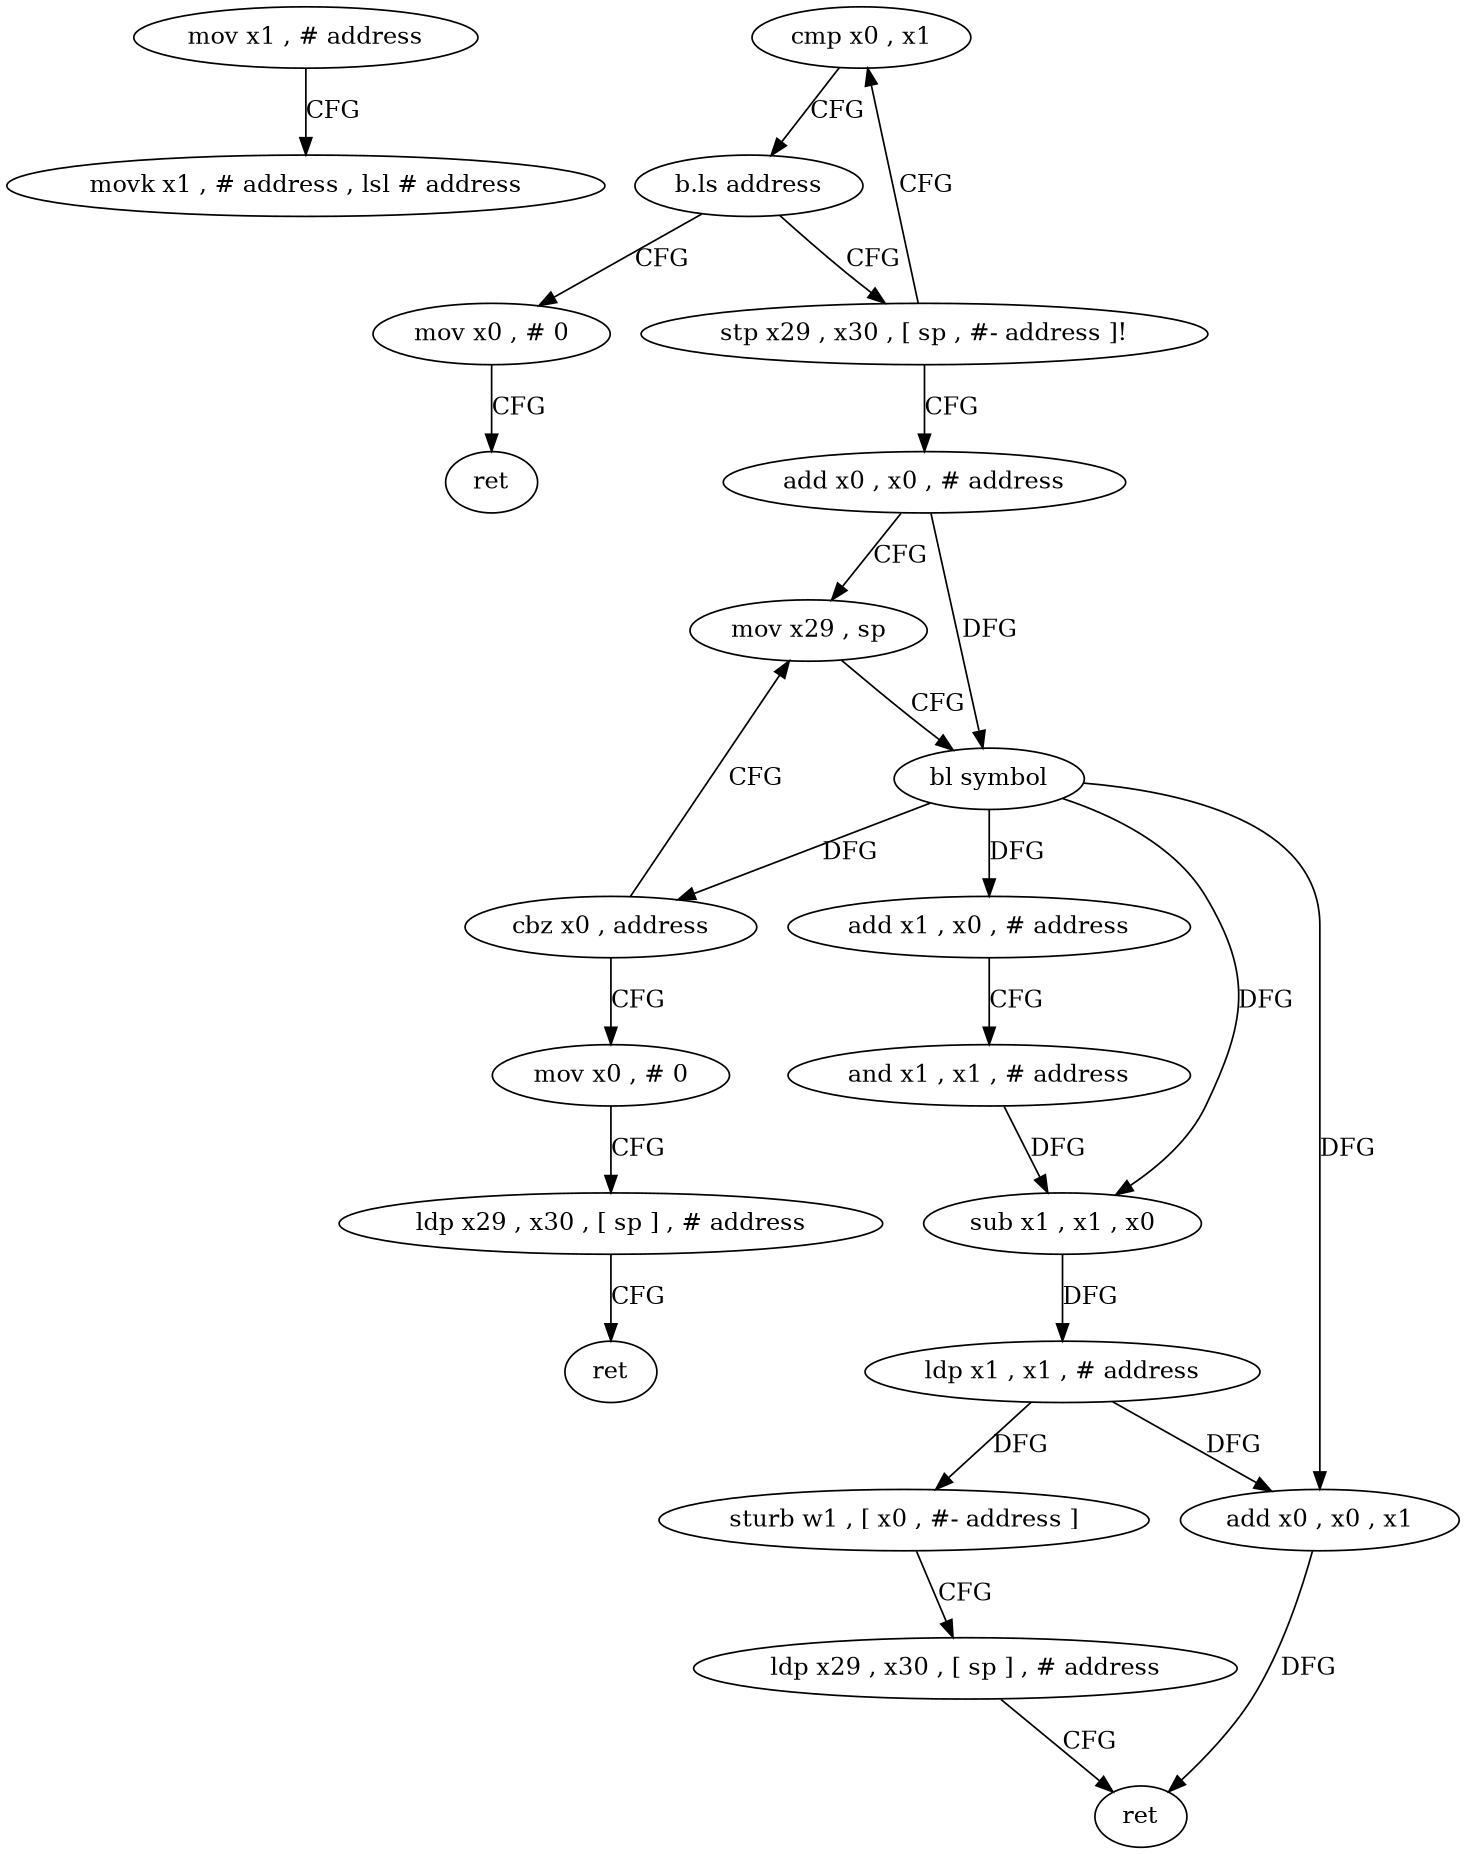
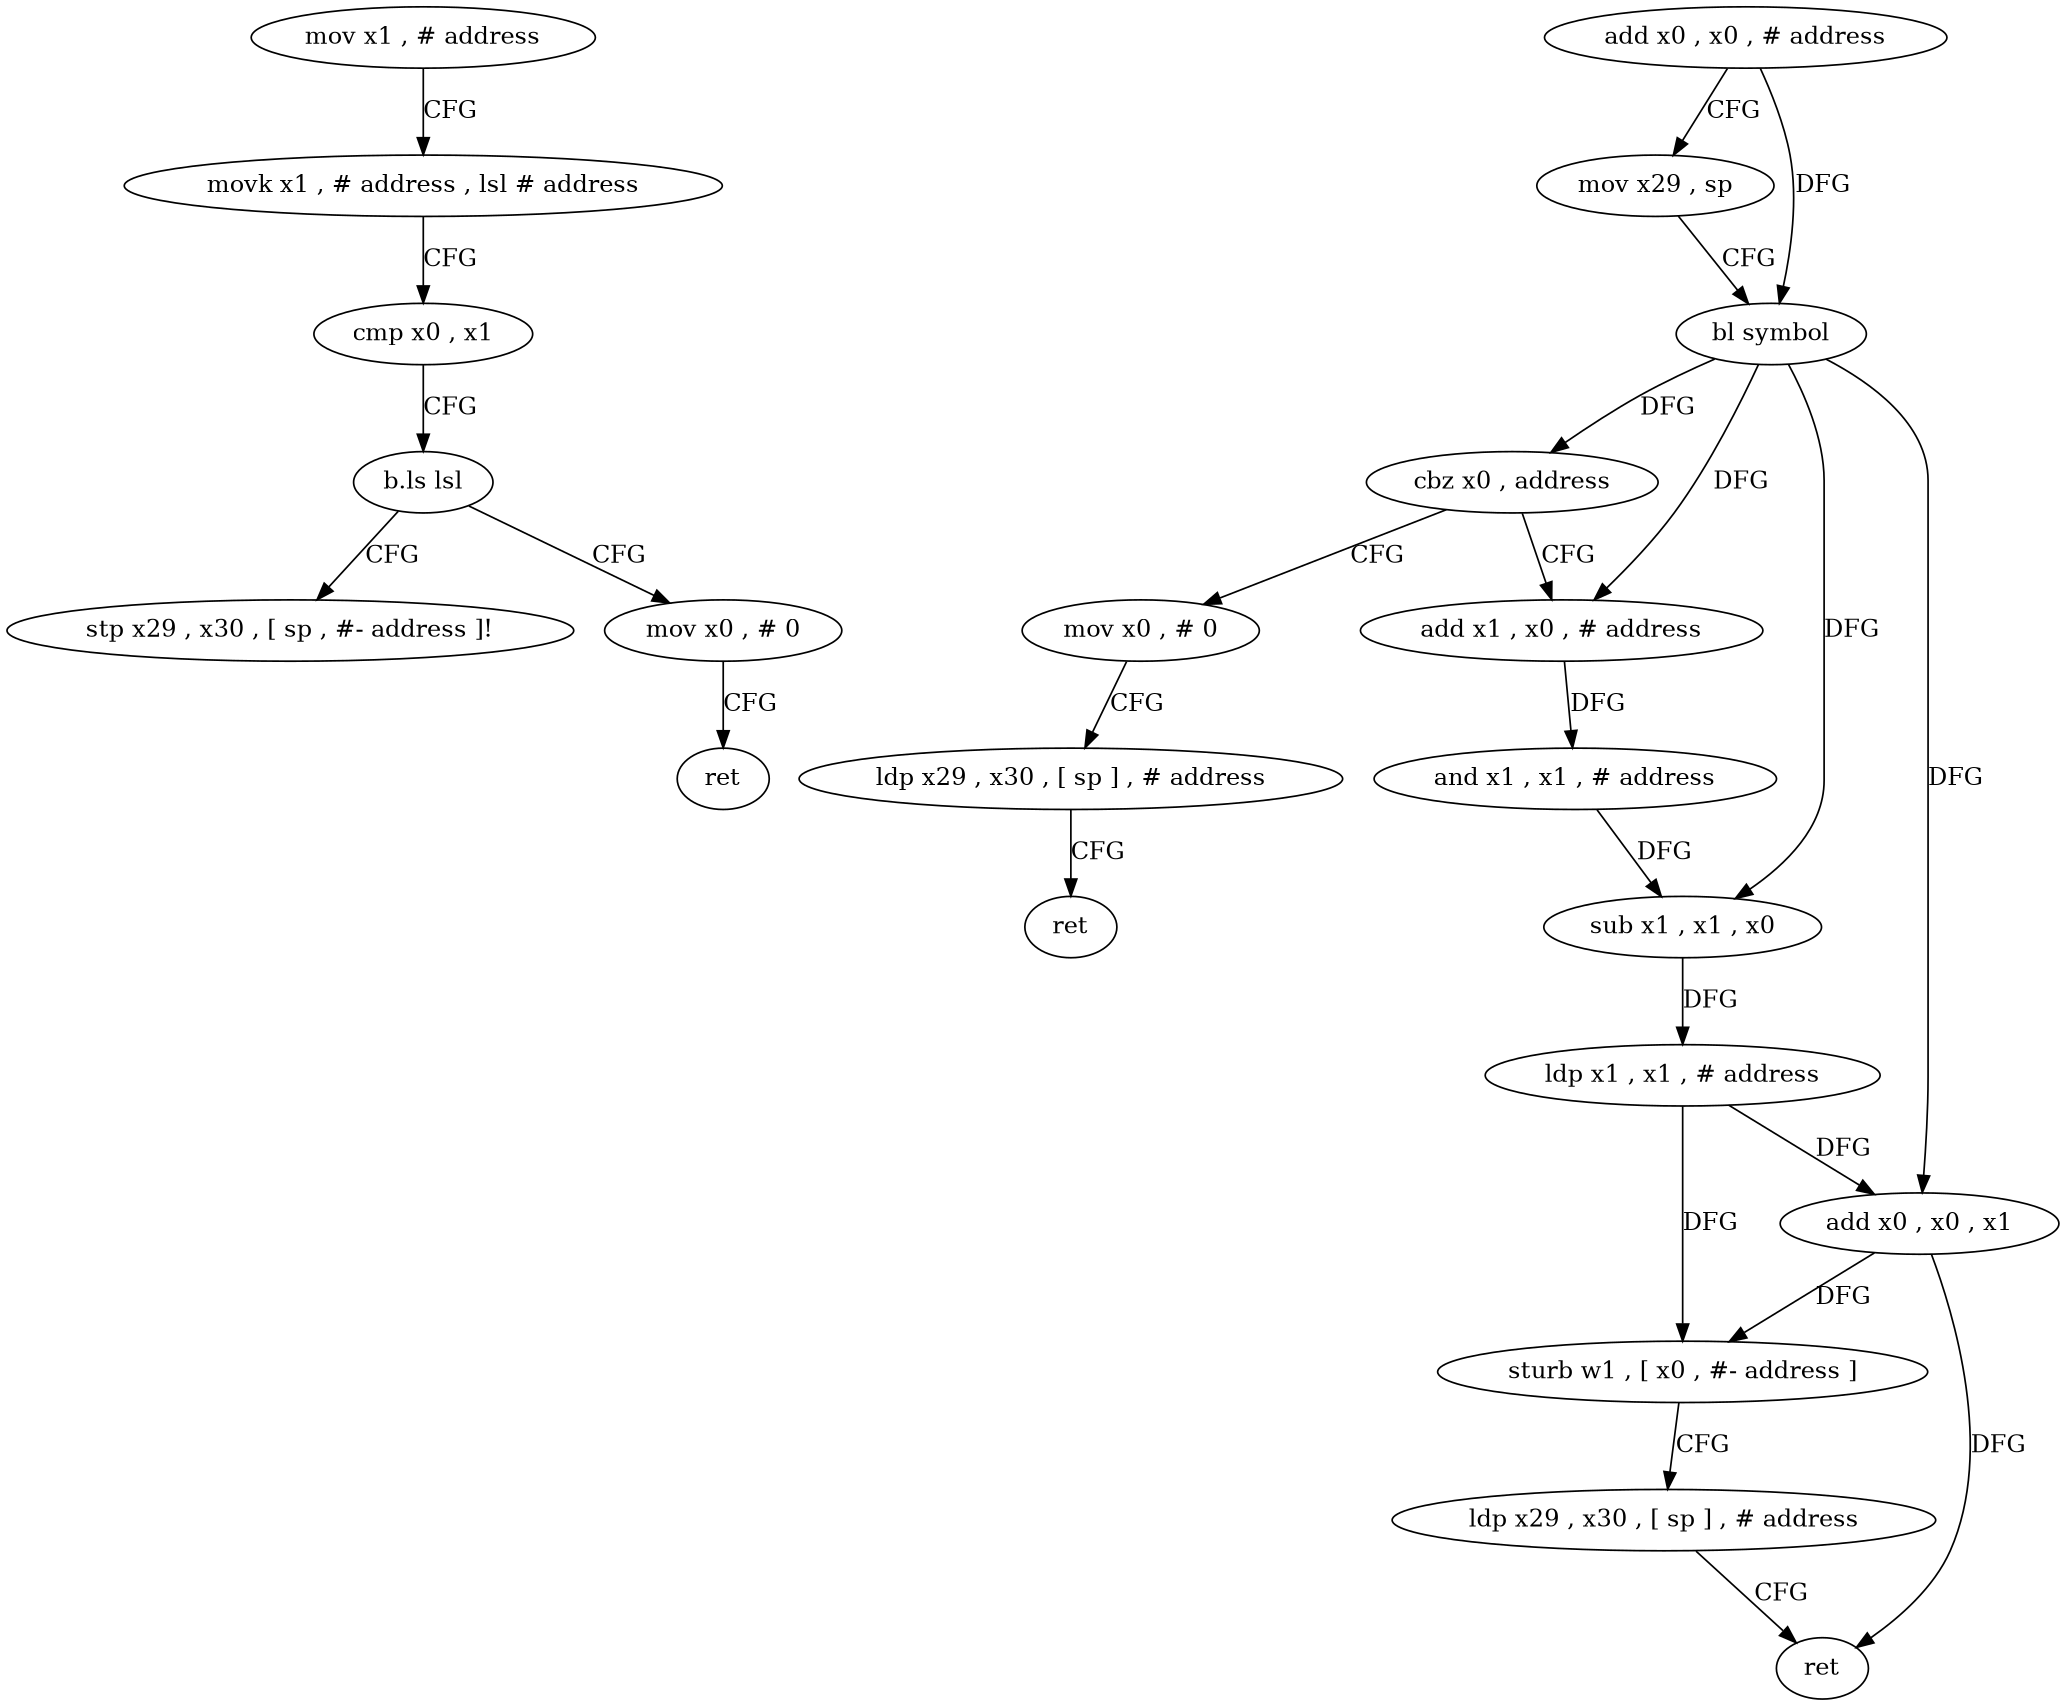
node "b.ls address": label "b.ls address" -> "b.ls lsl"
edge "stp x29 , x30 , [ sp , #- address ]!" -> "cmp x0 , x1": now "movk x1 , # address , lsl # address" -> "cmp x0 , x1"
edge "stp x29 , x30 , [ sp , #- address ]!" -> "add x0 , x0 , # address": removed, label "CFG"
edge "cbz x0 , address" -> "mov x29 , sp": now "cbz x0 , address" -> "add x1 , x0 , # address"
edge "add x1 , x0 , # address" -> "and x1 , x1 , # address": label "CFG" -> "DFG"
edge "add x0 , x0 , x1" -> "sturb w1 , [ x0 , #- address ]": added, label "DFG"
